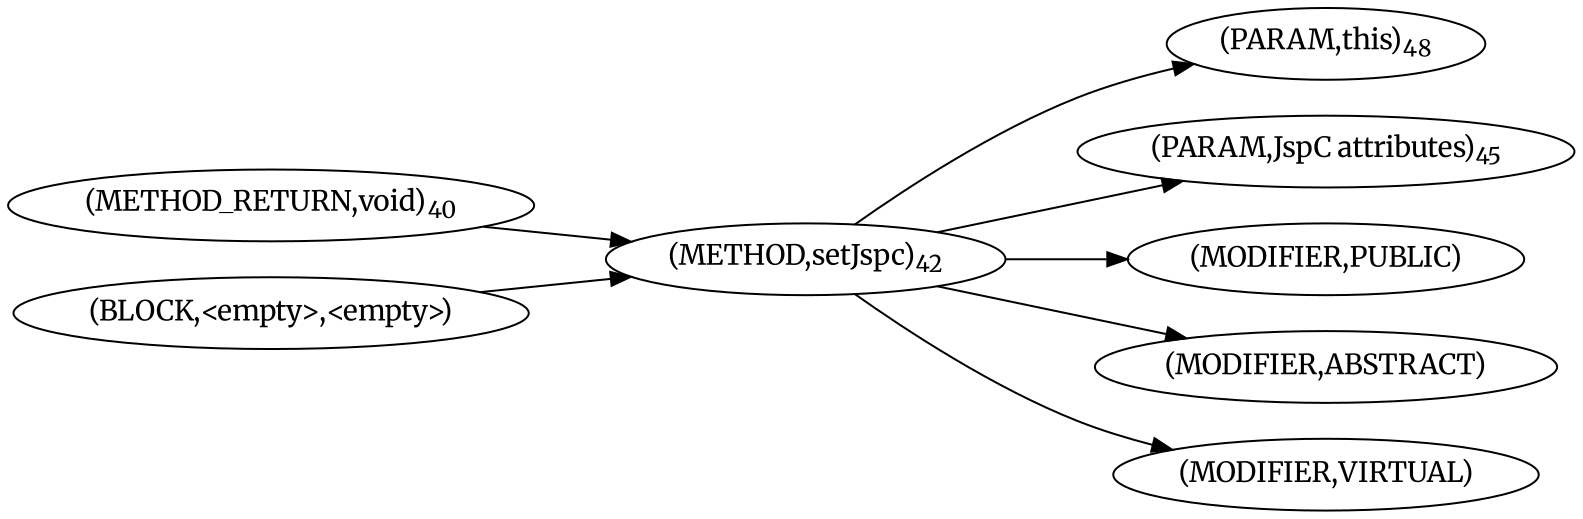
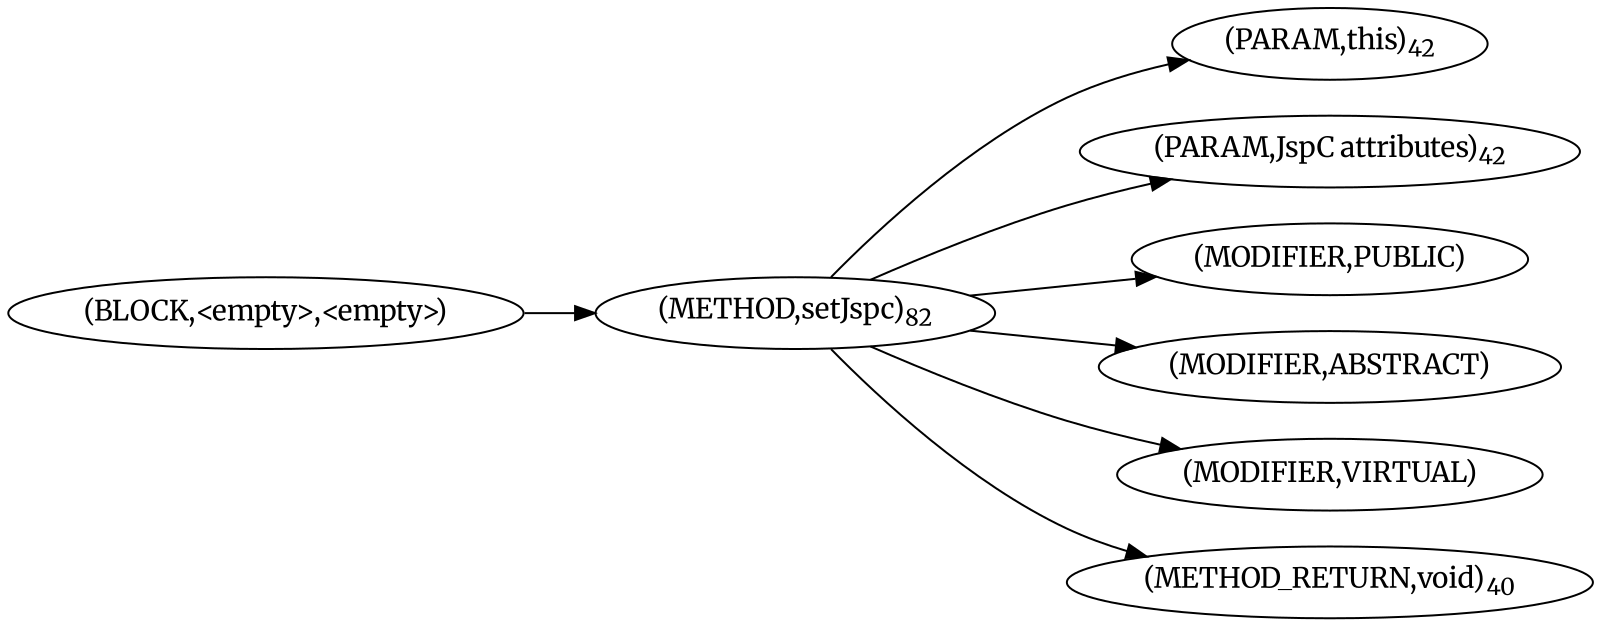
node "(PARAM,this)": text "48" -> "42"
node "(PARAM,JspC attributes)": text "45" -> "42"
edge "(METHOD_RETURN,void)" -> "(METHOD,setJspc)": reversed
node "(METHOD,setJspc)": text "42" -> "82"
